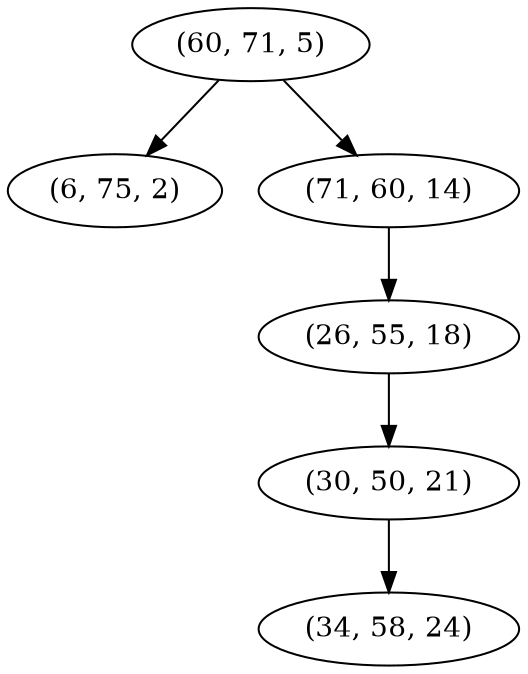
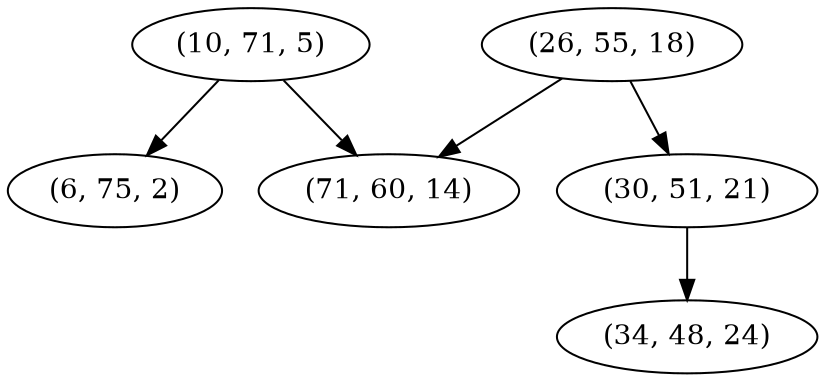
node "(60, 71, 5)": label "(60, 71, 5)" -> "(10, 71, 5)"
edge "(71, 60, 14)" -> "(26, 55, 18)": reversed
node "(30, 50, 21)": label "(30, 50, 21)" -> "(30, 51, 21)"
node "(34, 58, 24)": label "(34, 58, 24)" -> "(34, 48, 24)"
